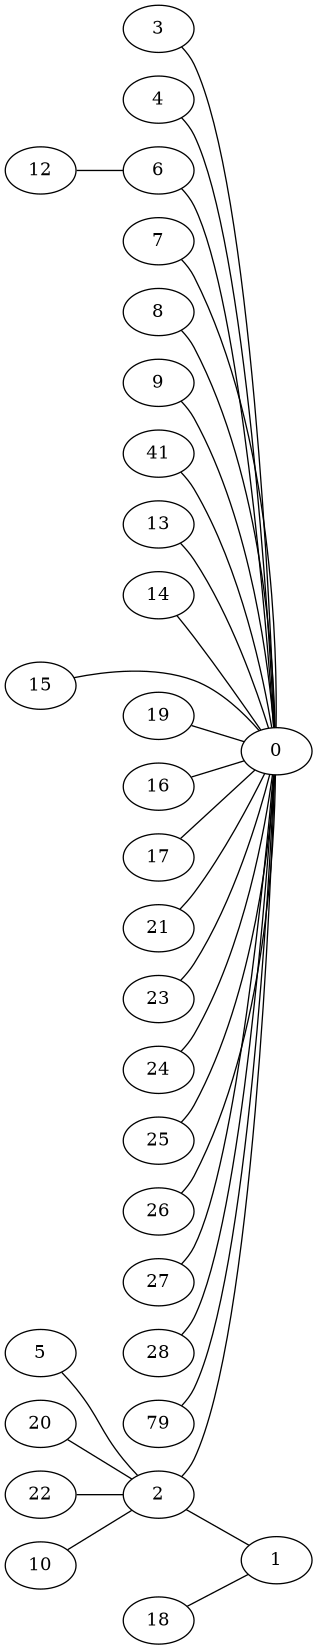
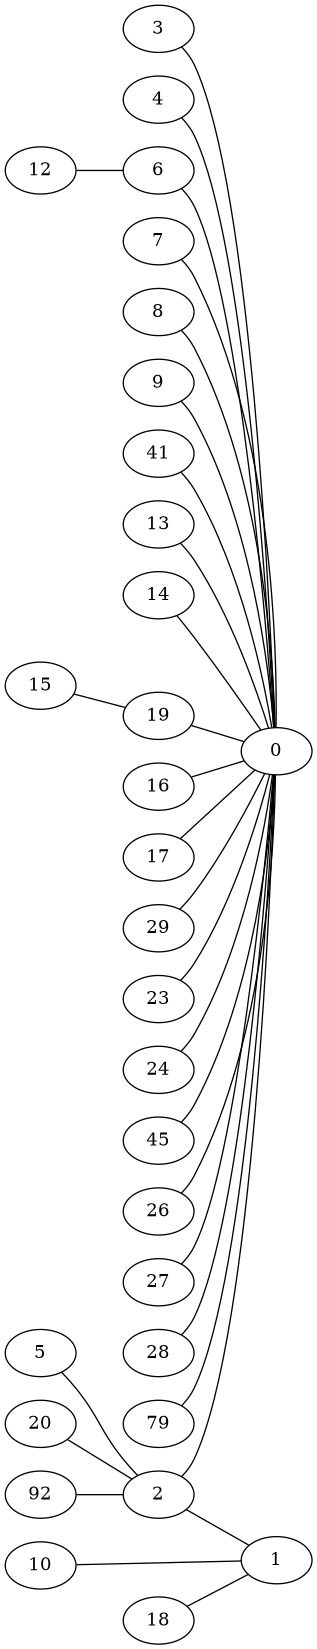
edge "15" -- "0": now "15" -- "19"
node "21": label "21" -> "29"
node "25": label "25" -> "45"
node "22": label "22" -> "92"
edge "2" -- "10": now "1" -- "10"
